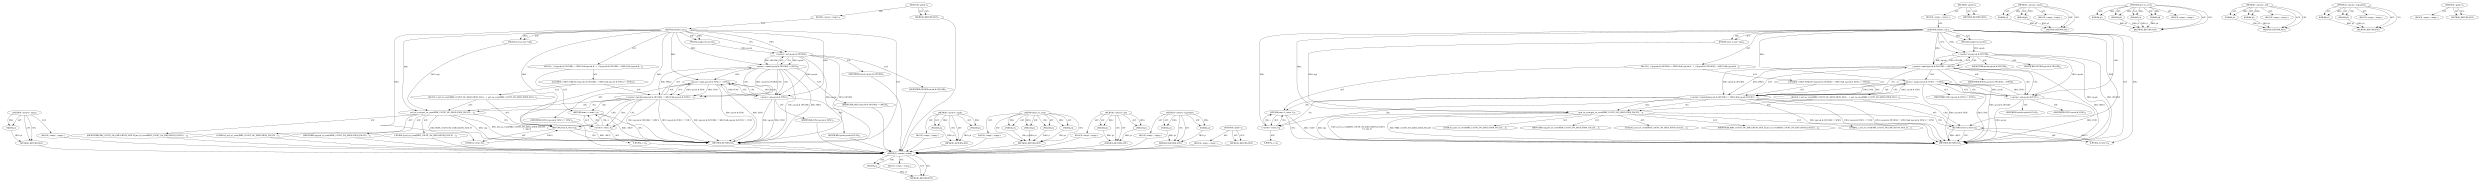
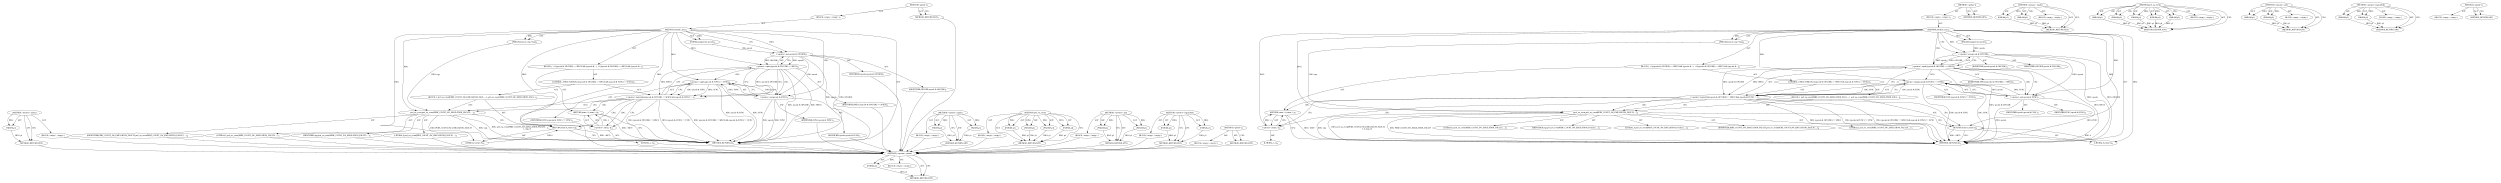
node "(PARAM,p5)": added
